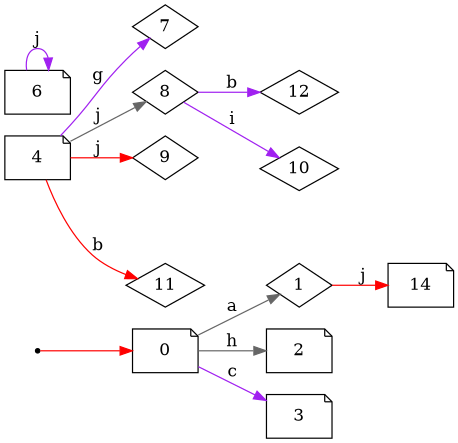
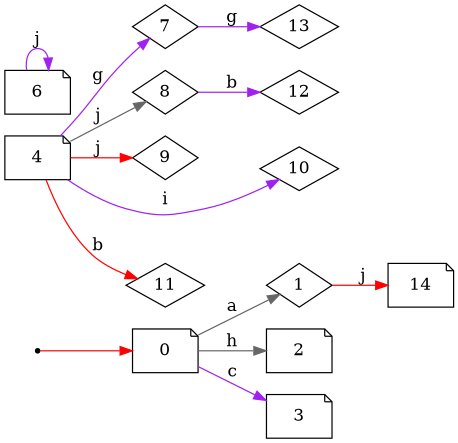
node "13": added
edge "8" -> "10": now "4" -> "10"
